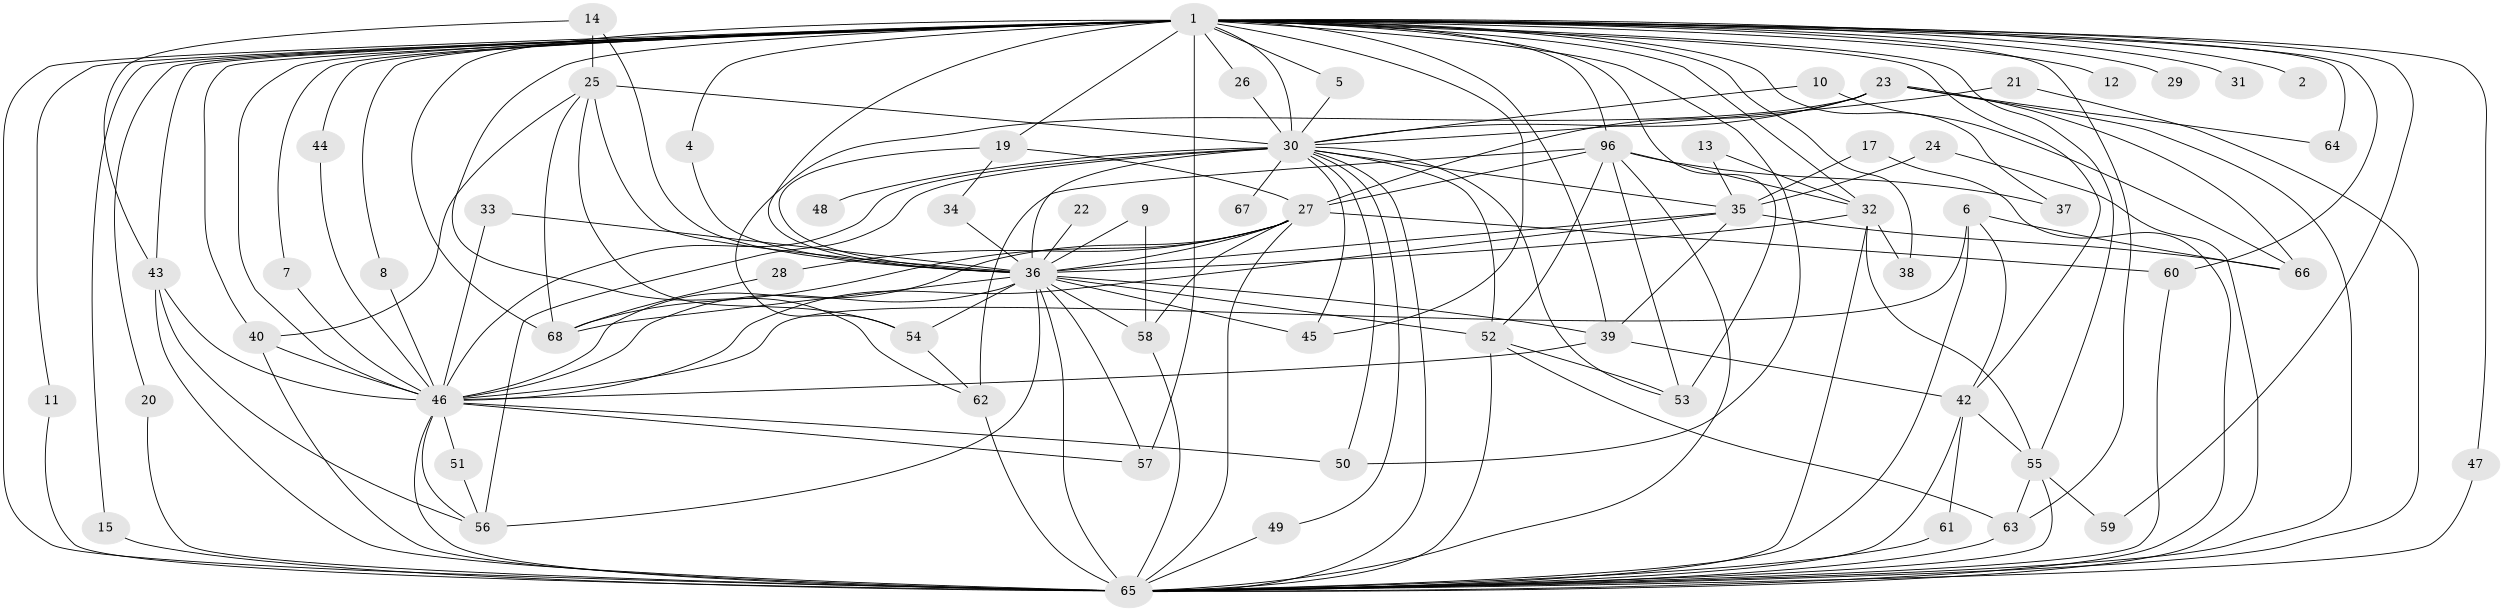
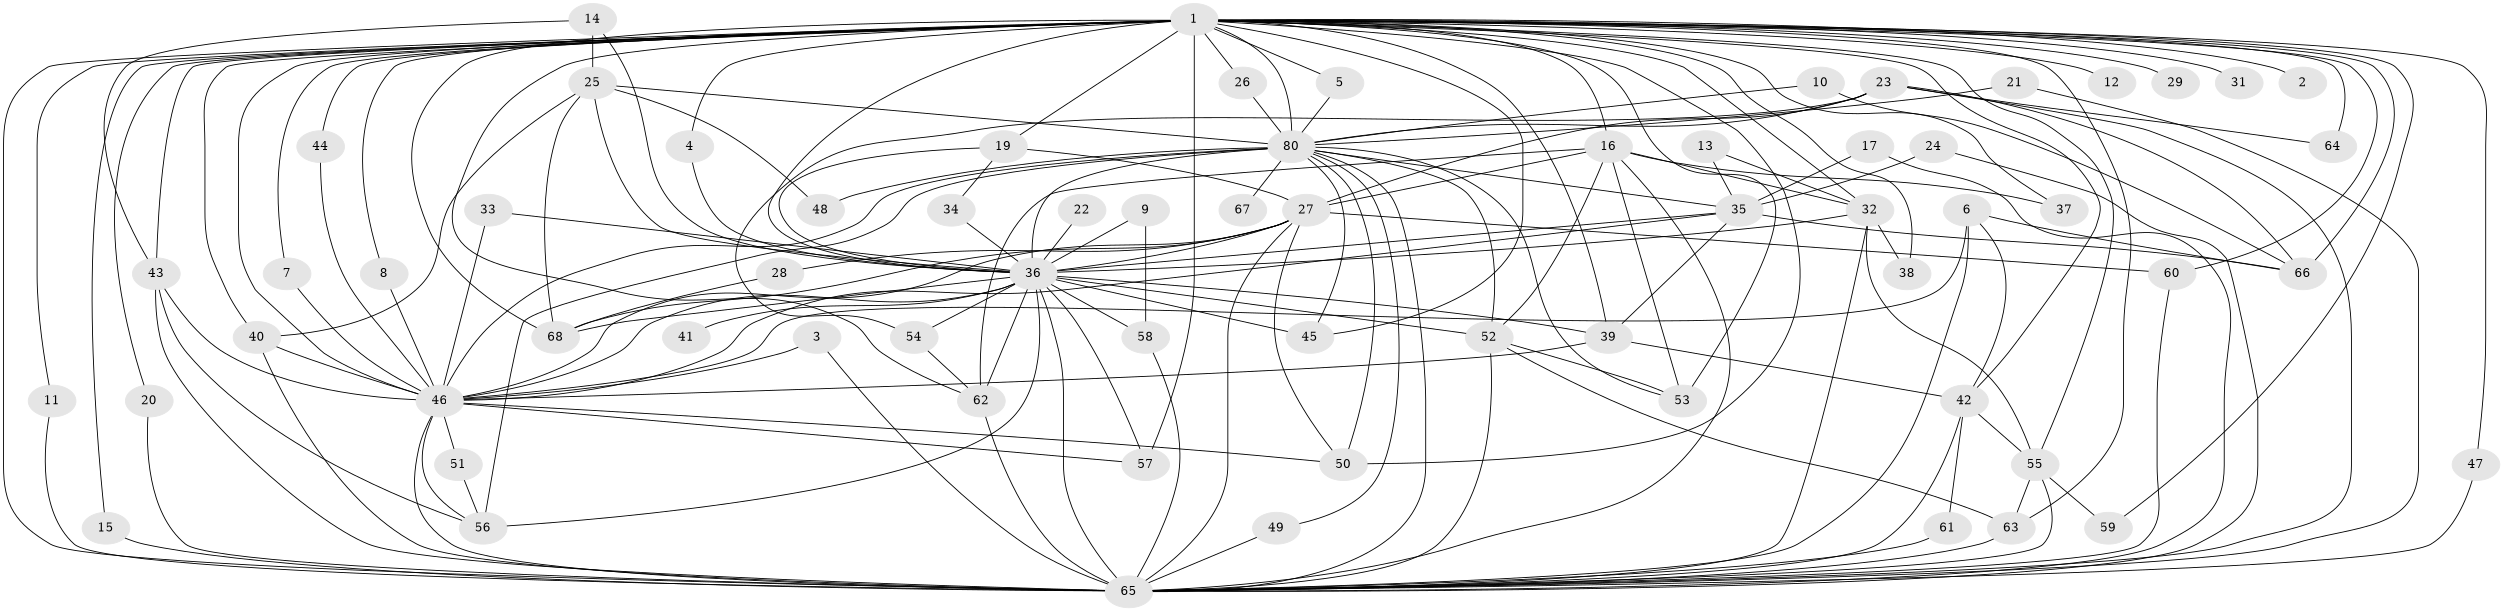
edge "1" -- "66": added
node "30": label "30" -> "80"
node "96": label "96" -> "16"
edge "27" -- "58": now "27" -- "50"
edge "25" -- "54": now "25" -- "48"
node "41": added
node "3": added
edge "36" -- "62": added
